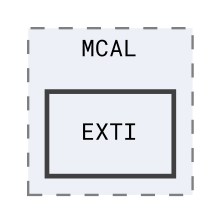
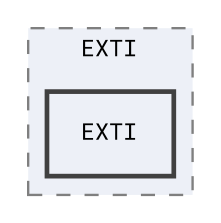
cluster "MCAL": label "MCAL" -> "EXTI"
